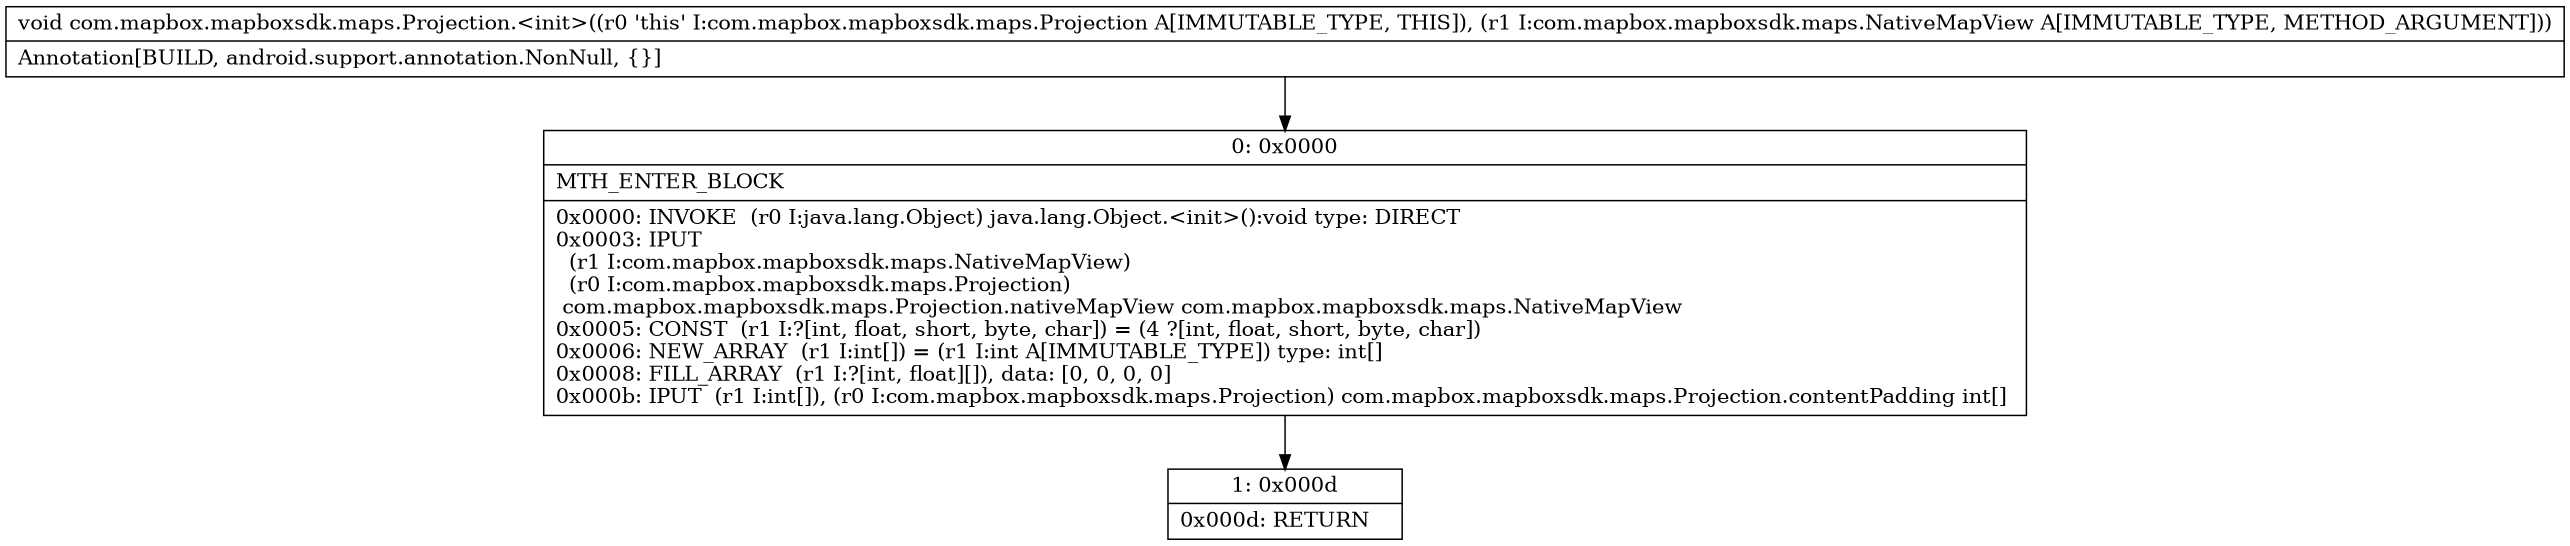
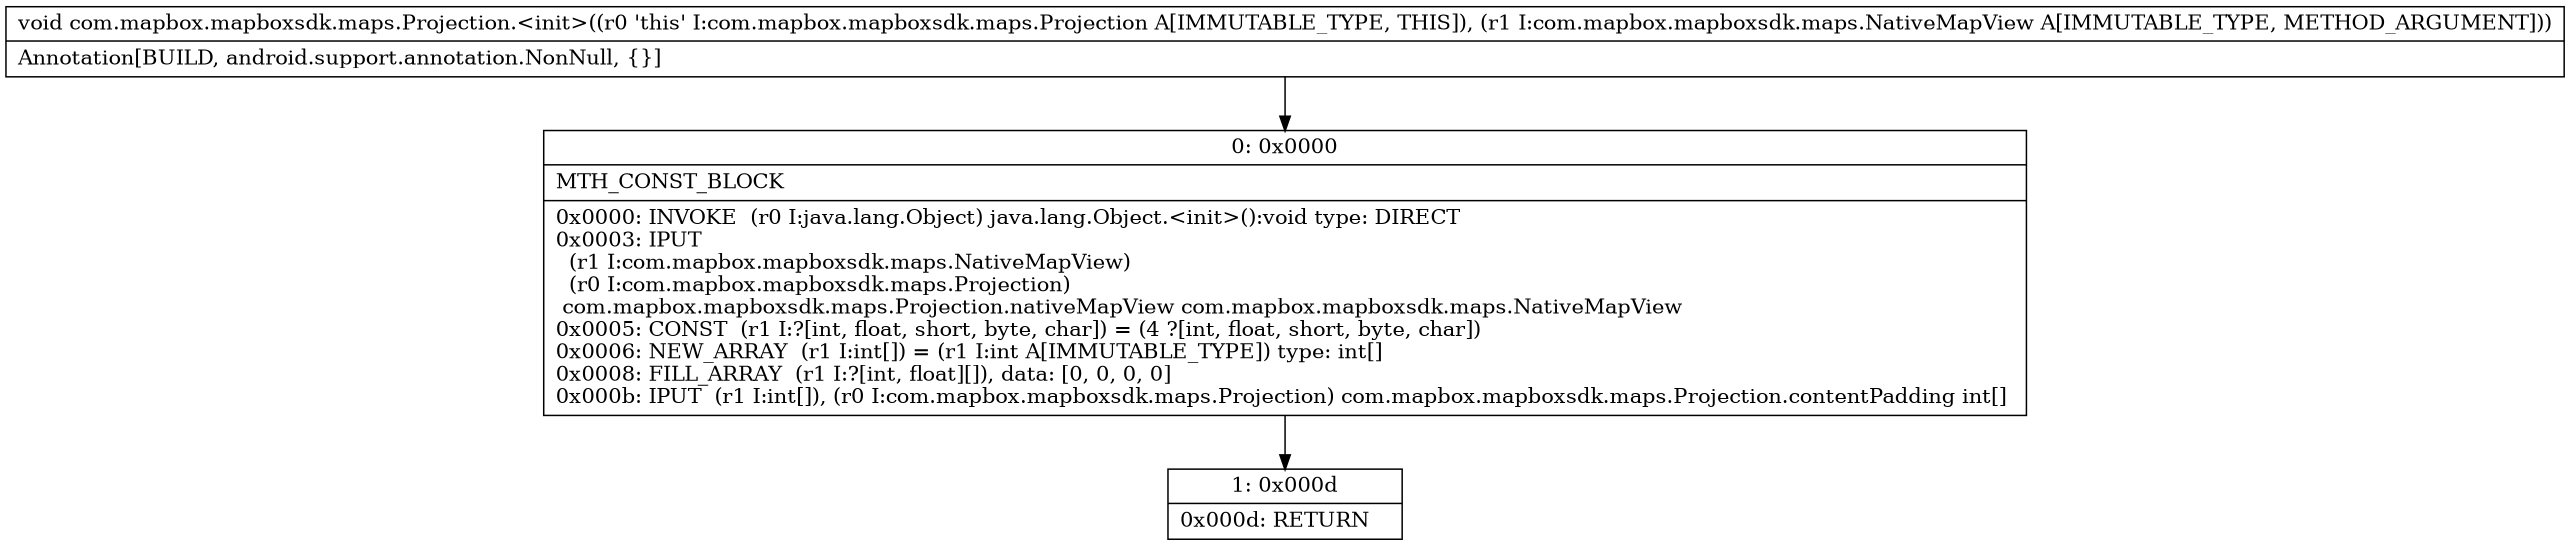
node "0: 0x0000": text "MTH_ENTER_BLOCK" -> "MTH_CONST_BLOCK"
